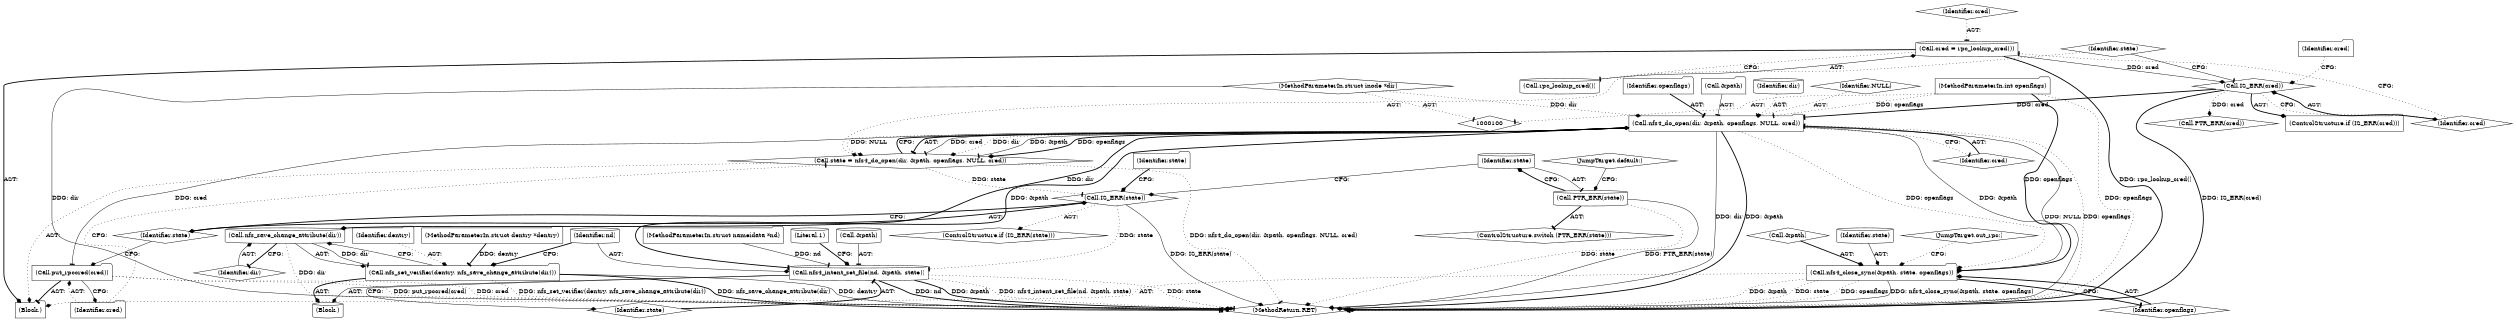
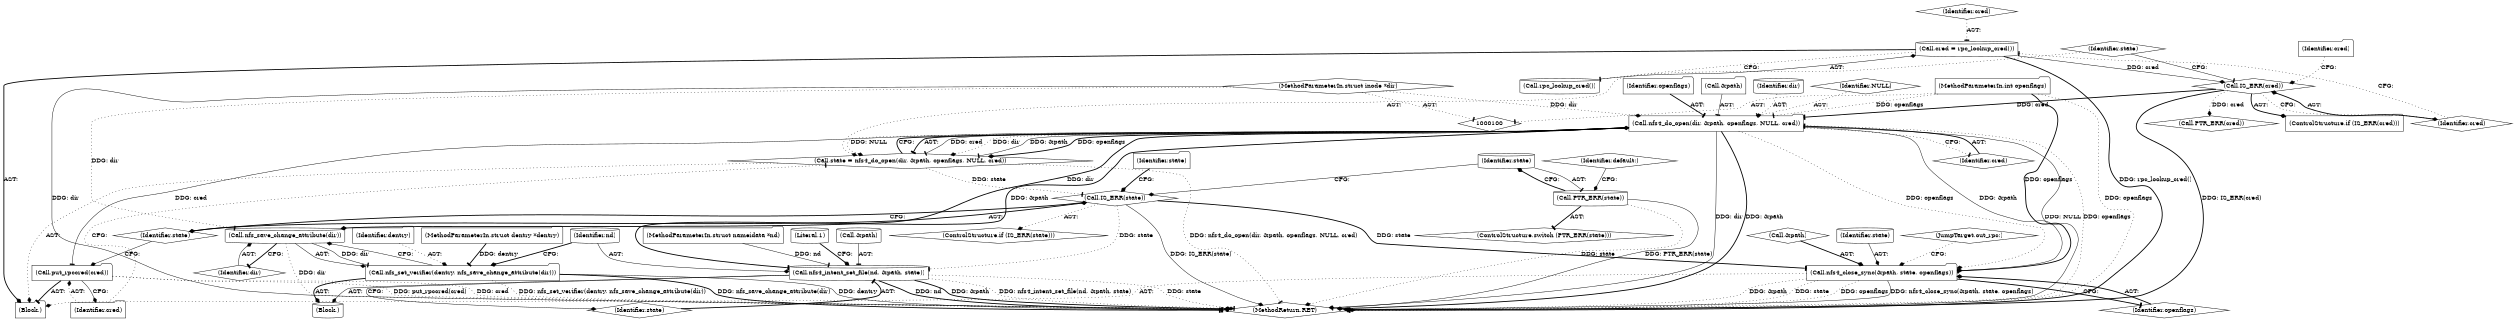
edge "(MethodParameterIn,struct inode *dir)" -> "(Call,nfs_save_change_attribute(dir))": added, label "DDG: dir"
node "(JumpTarget,default:)": label "(JumpTarget,default:)" -> "(Identifier,default:)"
edge "(Call,IS_ERR(state))" -> "(Call,nfs4_close_sync(&path, state, openflags))": added, label "DDG: state"
